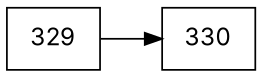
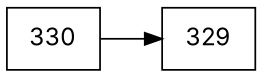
edge "329" -> "330": reversed
